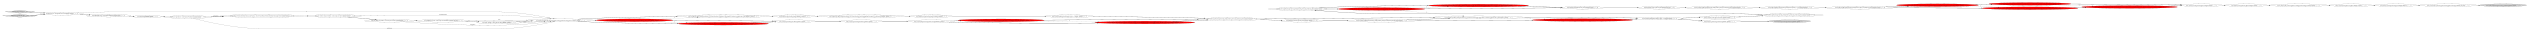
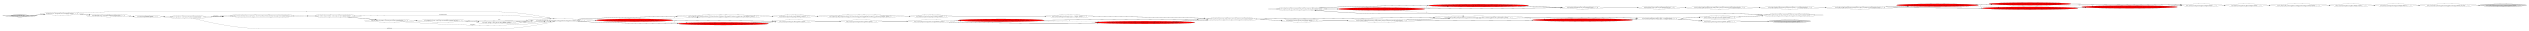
node "testStateJumpToLeft['0', '0', '1']": removed
